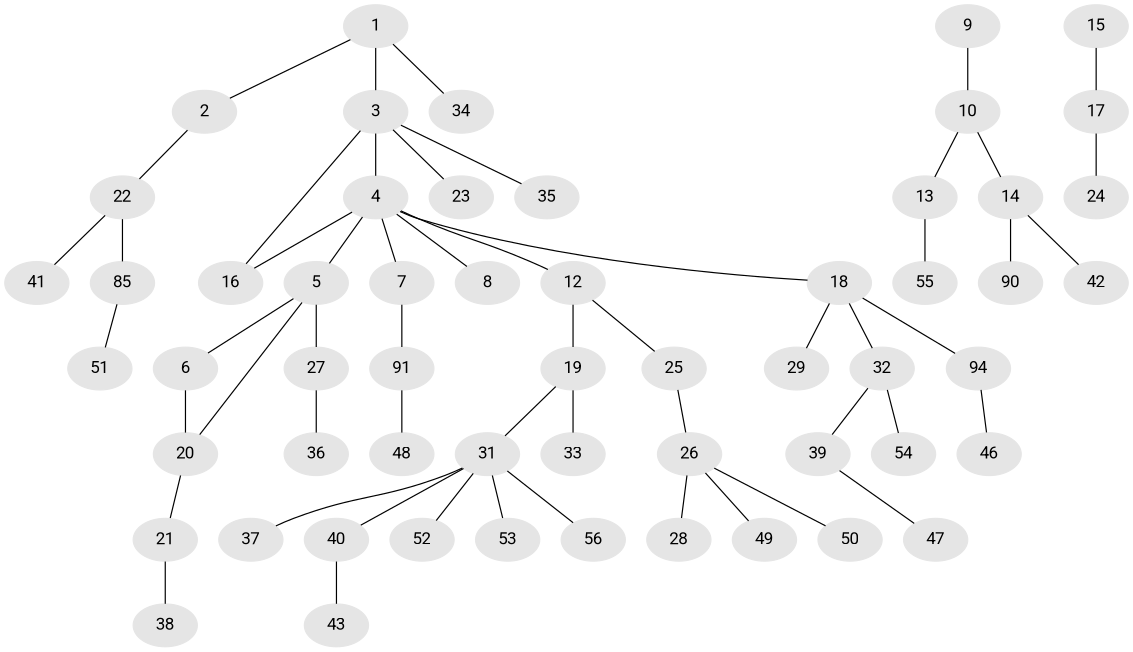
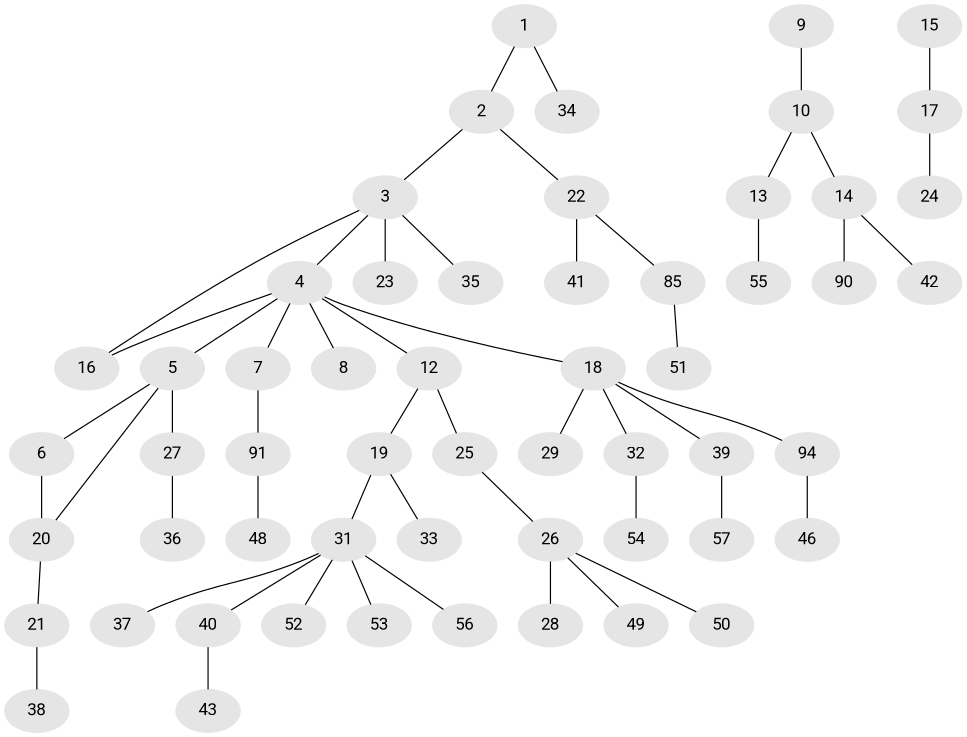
edge "1" -- "3": now "2" -- "3"
edge "32" -- "39": now "18" -- "39"
node "47": label "47" -> "57"
